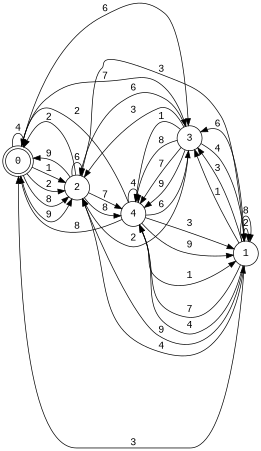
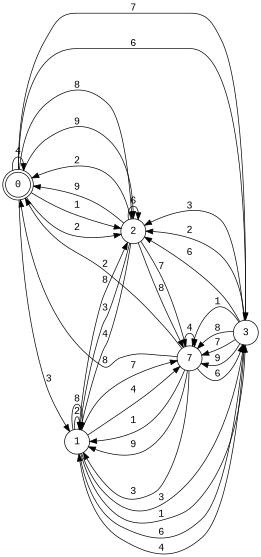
node "4": label "4" -> "7"
edge "1" -> "2": label "9" -> "8"
edge "1" -> "0": reversed
